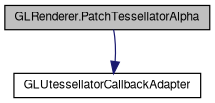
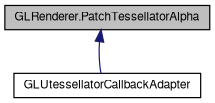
edge "GLRenderer.PatchTessellatorAlpha" -> "GLUtessellatorCallbackAdapter": reversed
